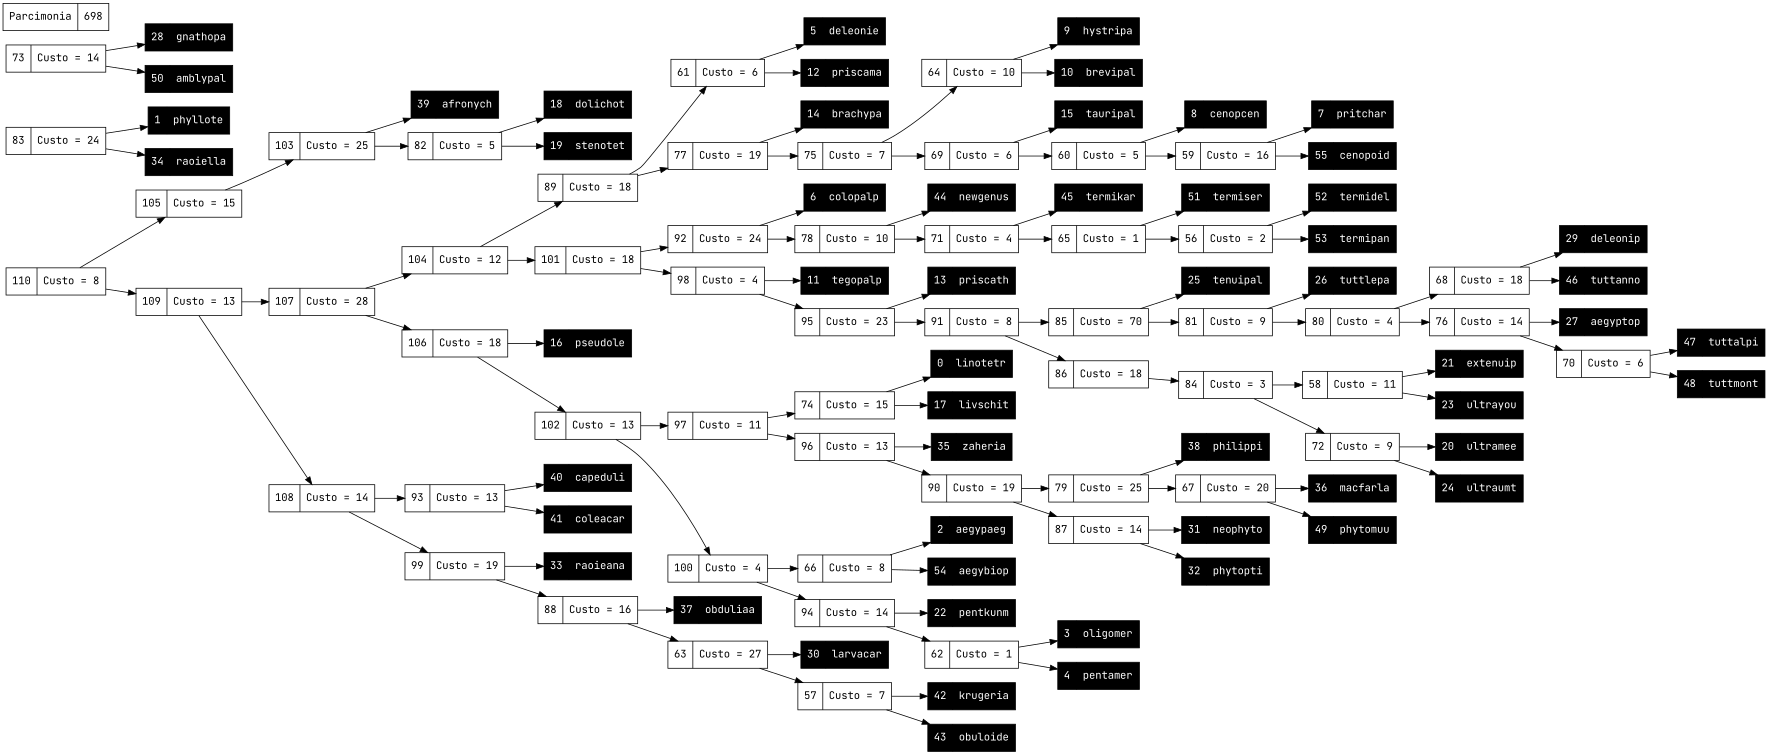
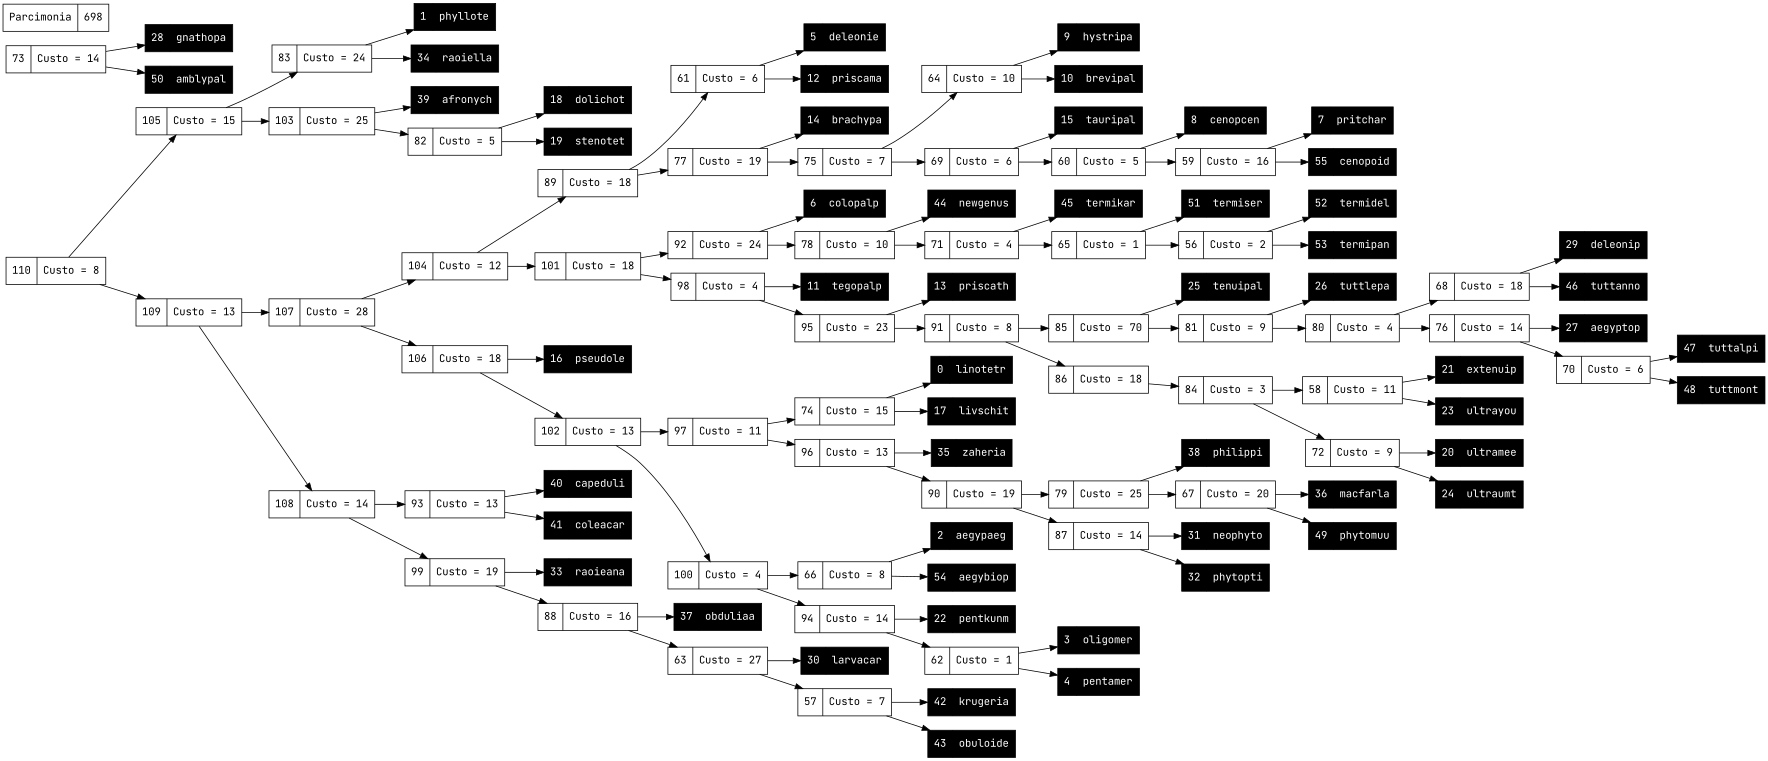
edge "105" -> "83": added
